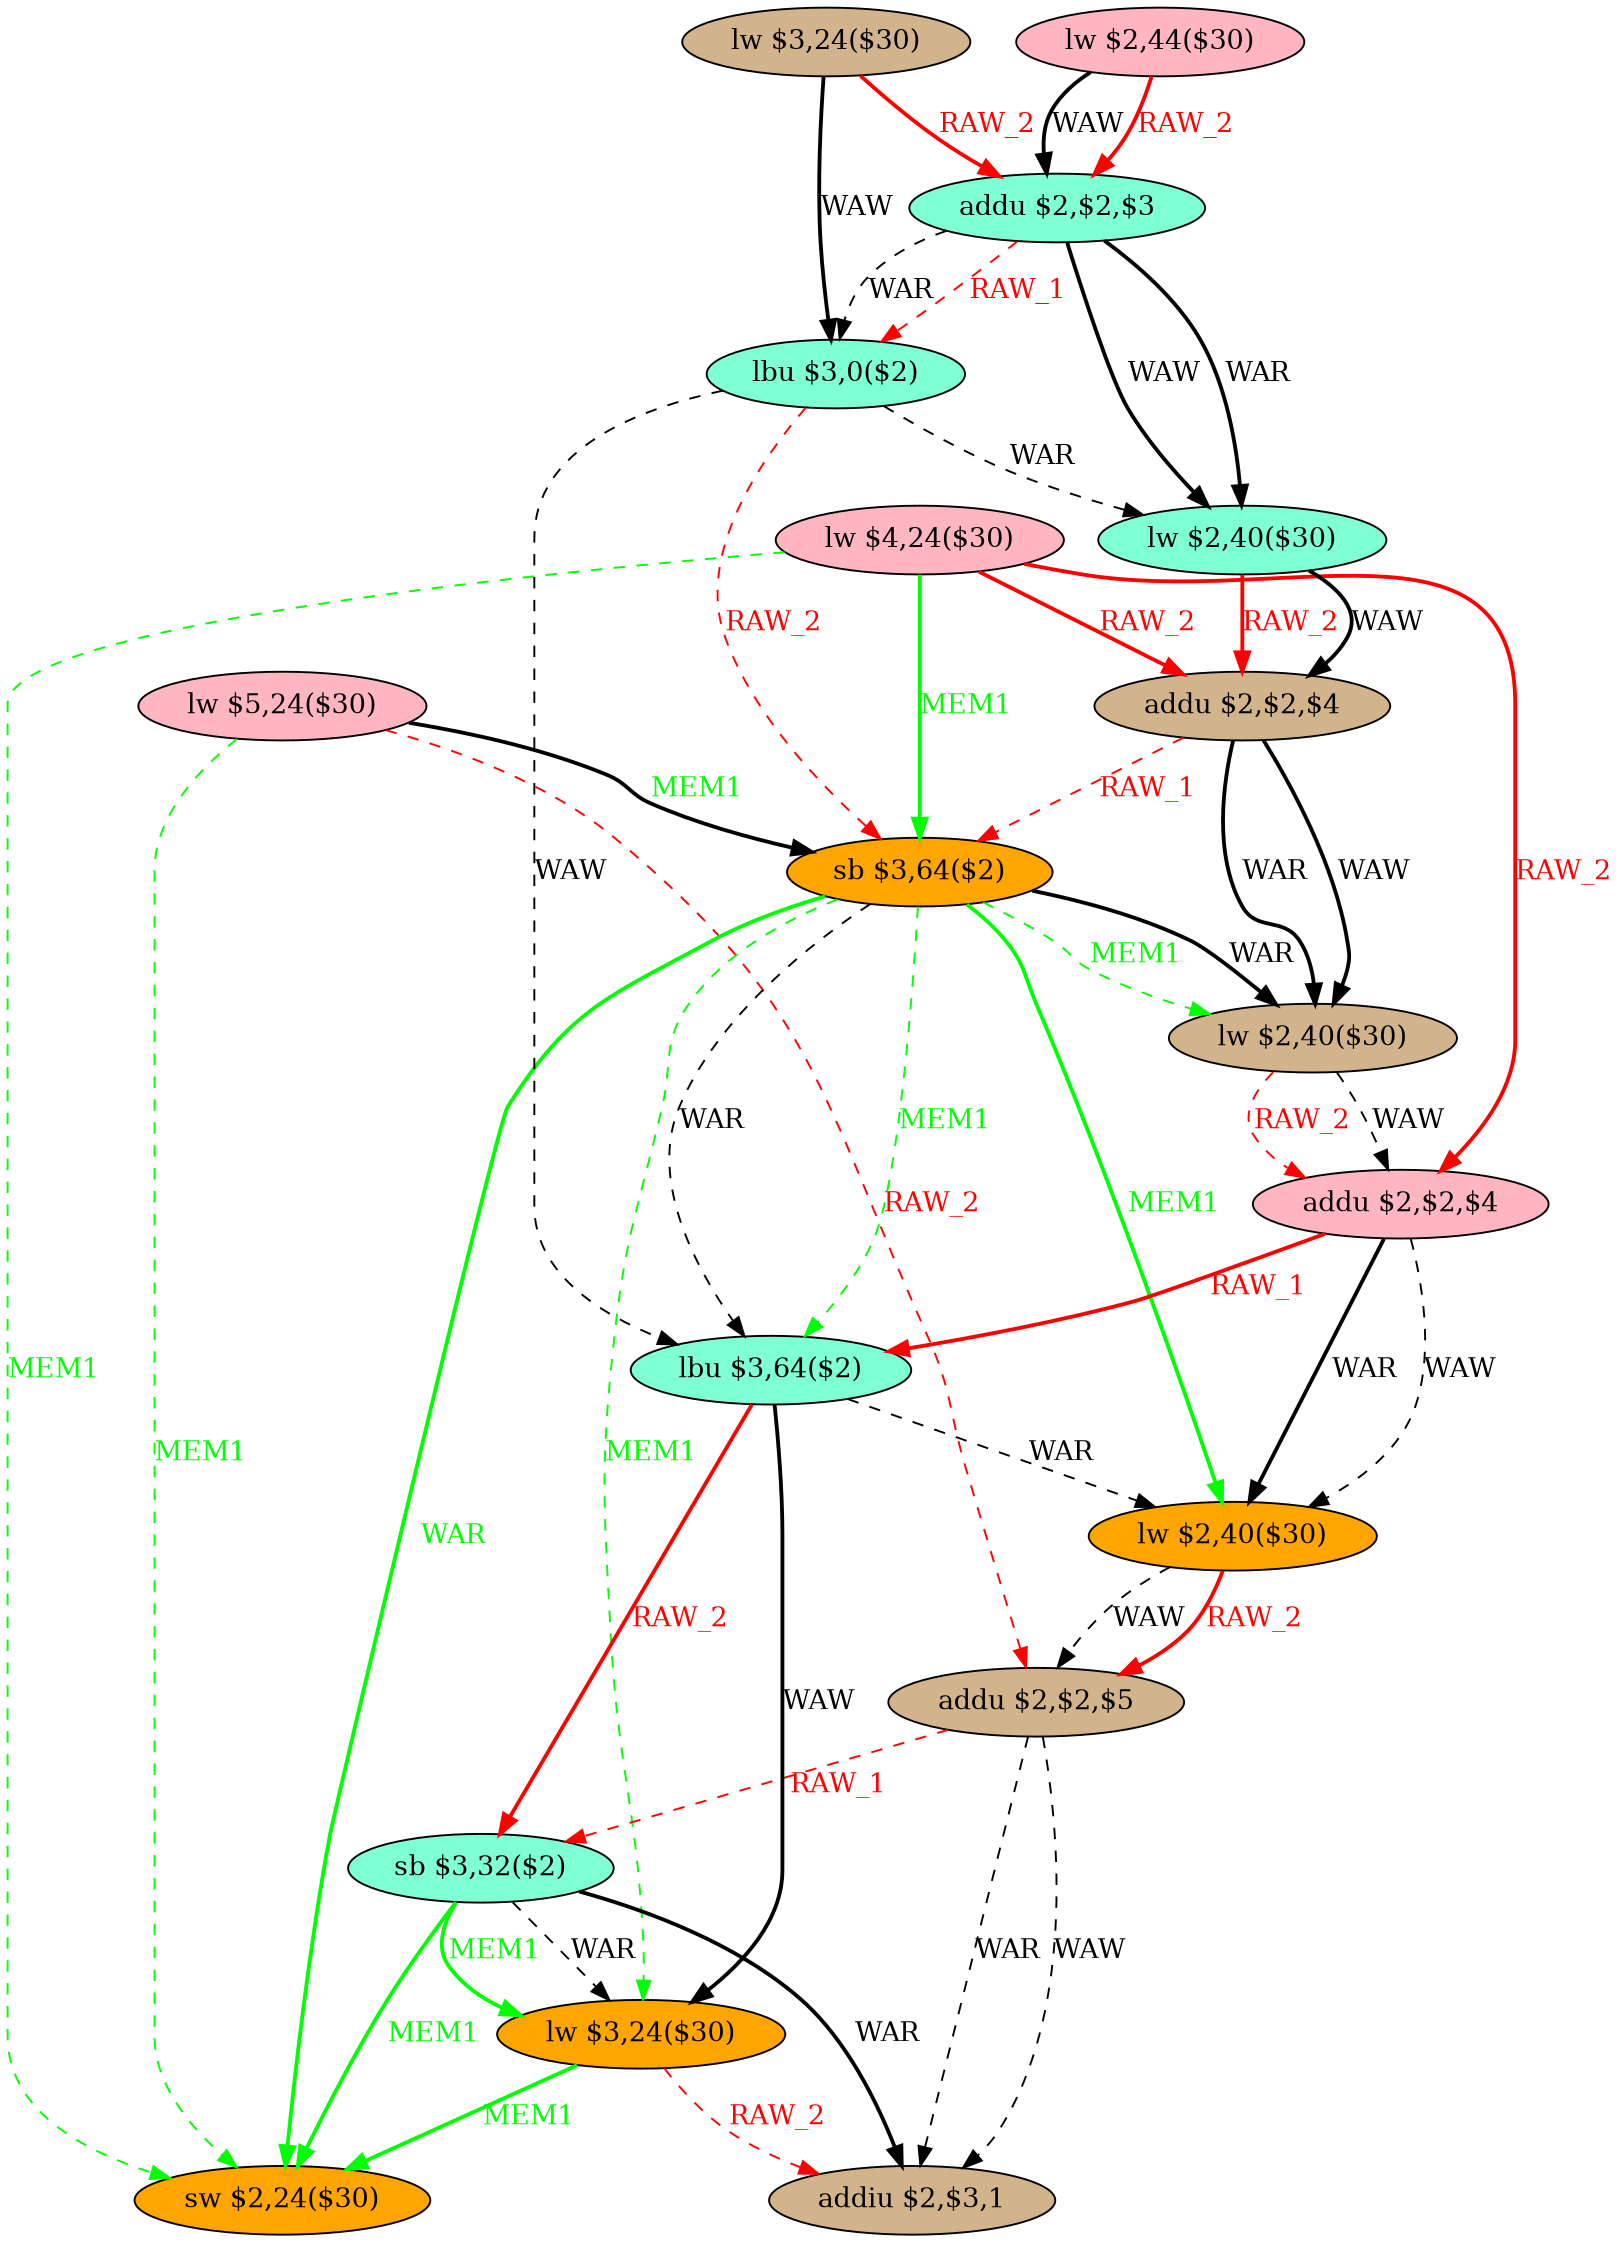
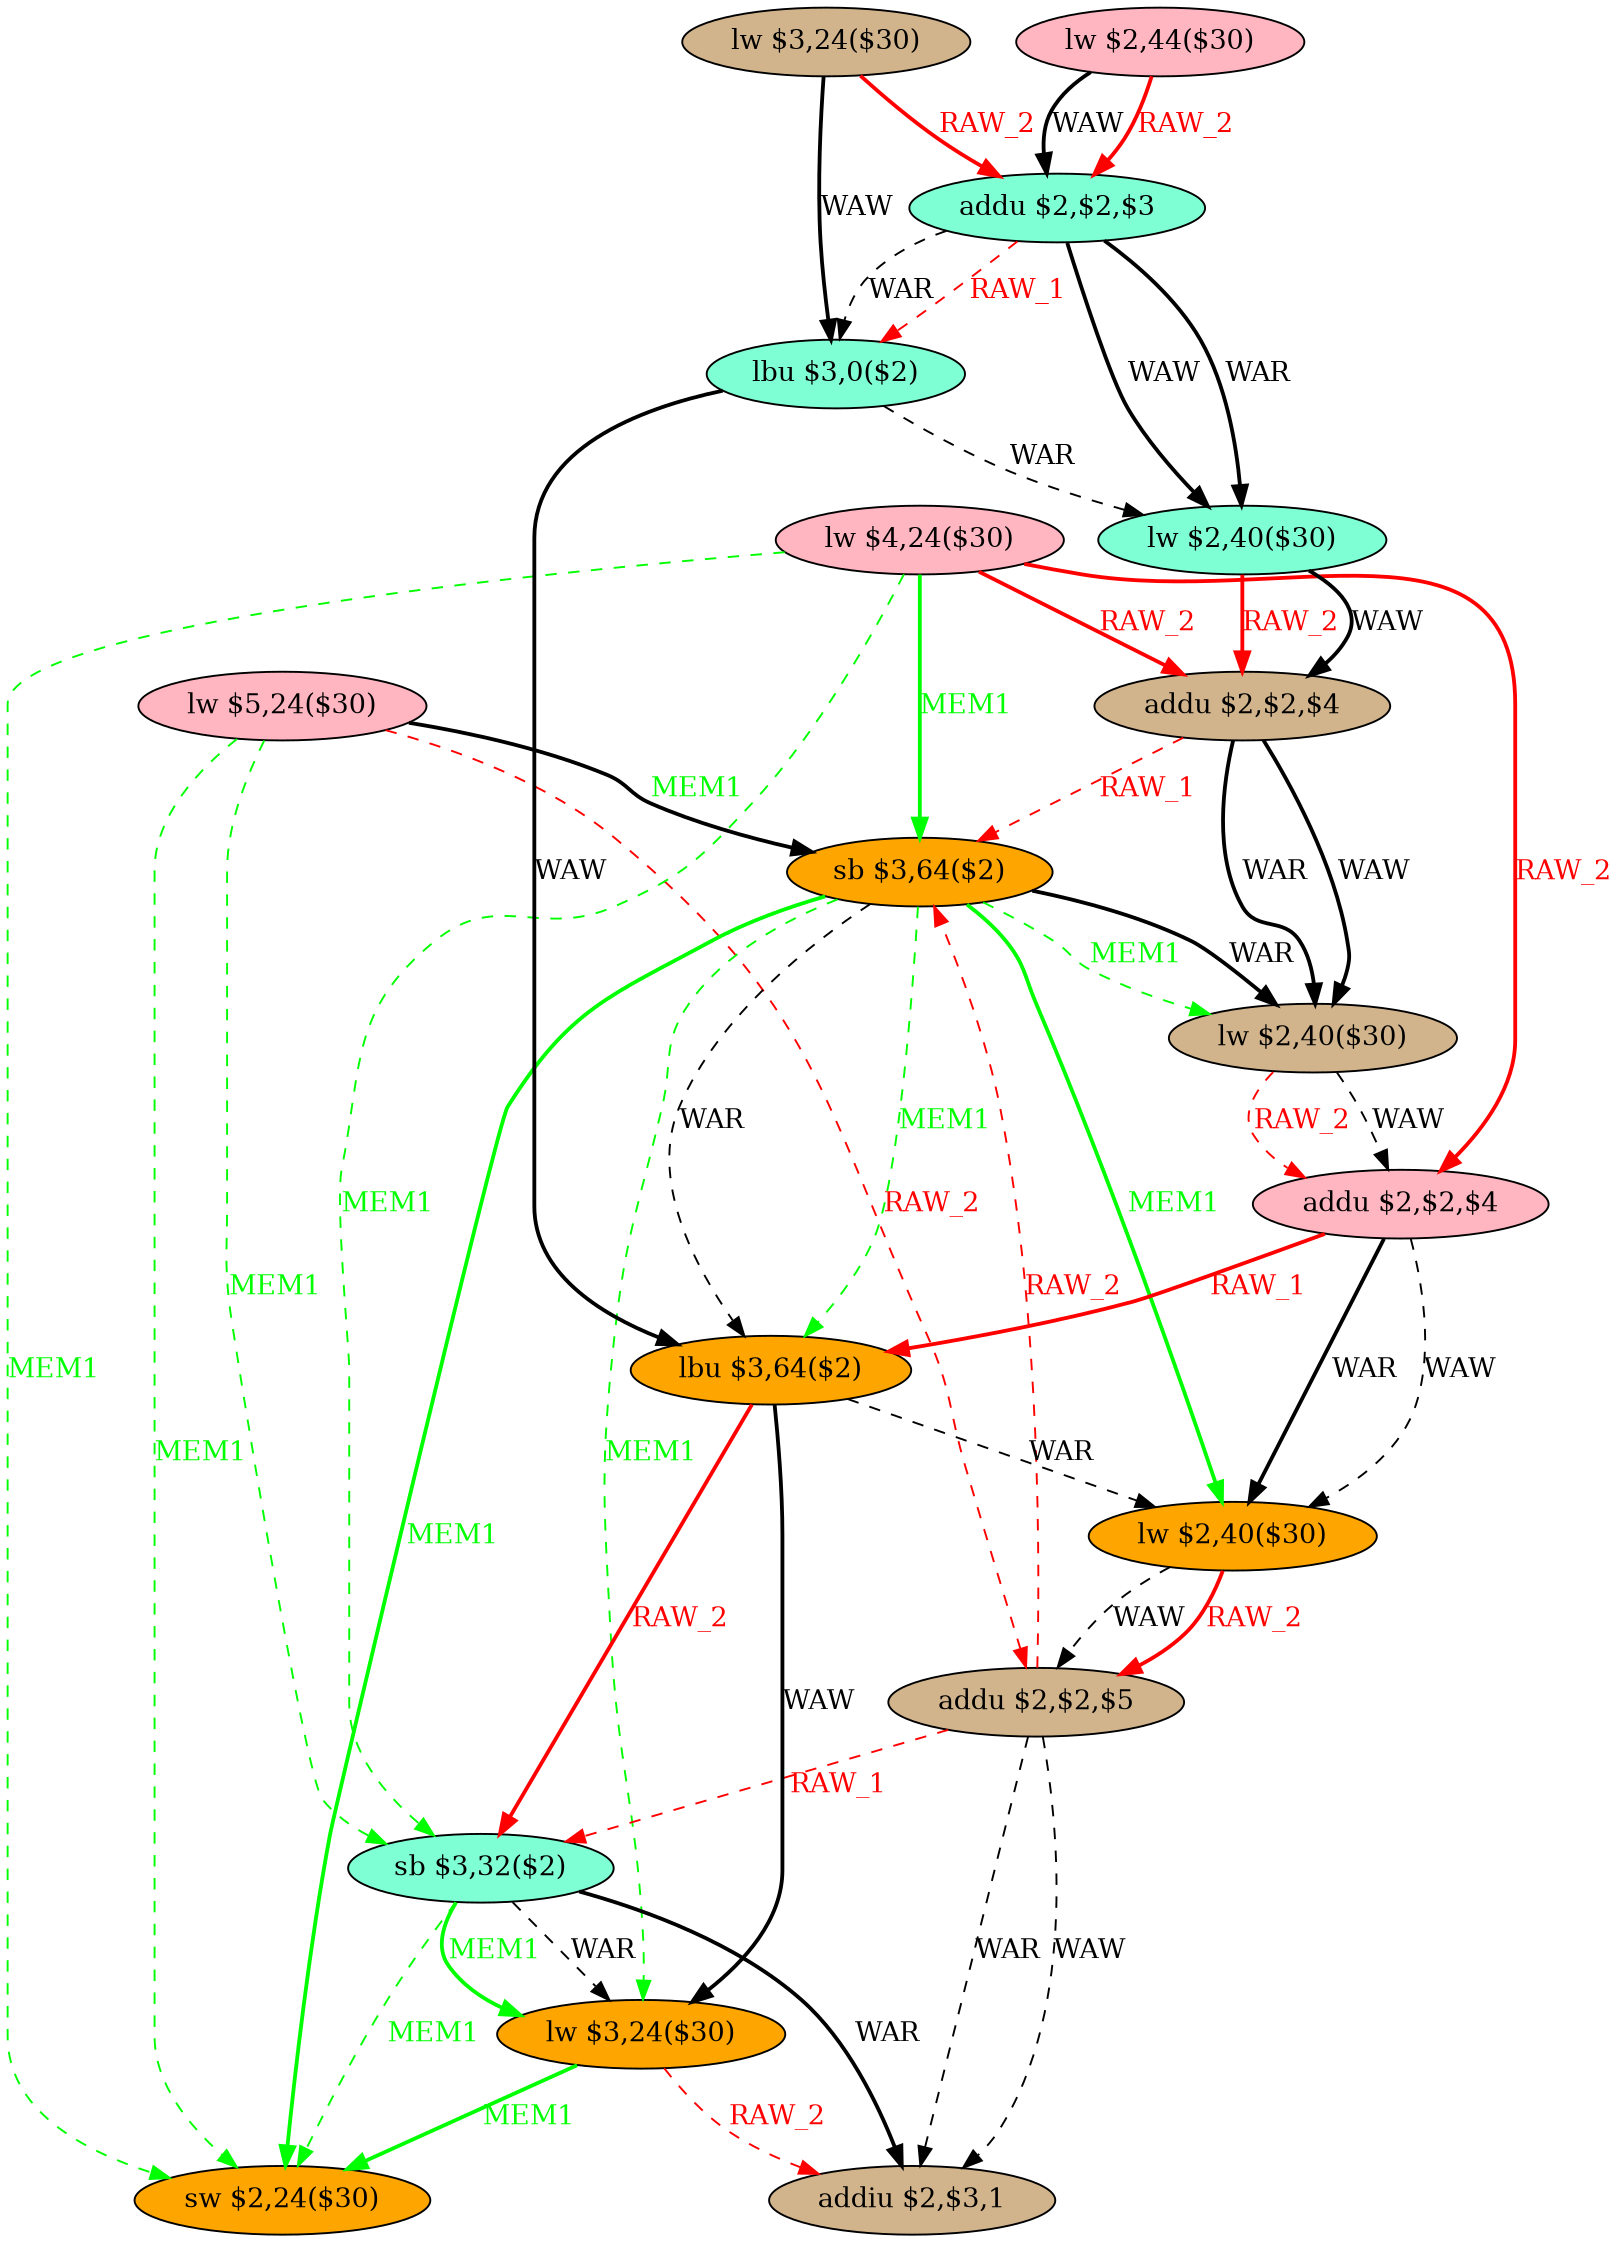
edge "lbu $3,0($2)" -> "sb $3,64($2)": now "addu $2,$2,$5" -> "sb $3,64($2)"
edge "lbu $3,0($2)" -> "lbu $3,64($2)": style dashed -> bold
edge "lw $4,24($30)" -> "sb $3,32($2)": added, label "MEM1"
edge "lw $5,24($30)" -> "sb $3,32($2)": added, label "MEM1"
node "lbu $3,64($2)": fillcolor aquamarine -> orange
edge "sb $3,64($2)" -> "sw $2,24($30)": label "WAR" -> "MEM1"
edge "sb $3,32($2)" -> "sw $2,24($30)": style bold -> dashed
